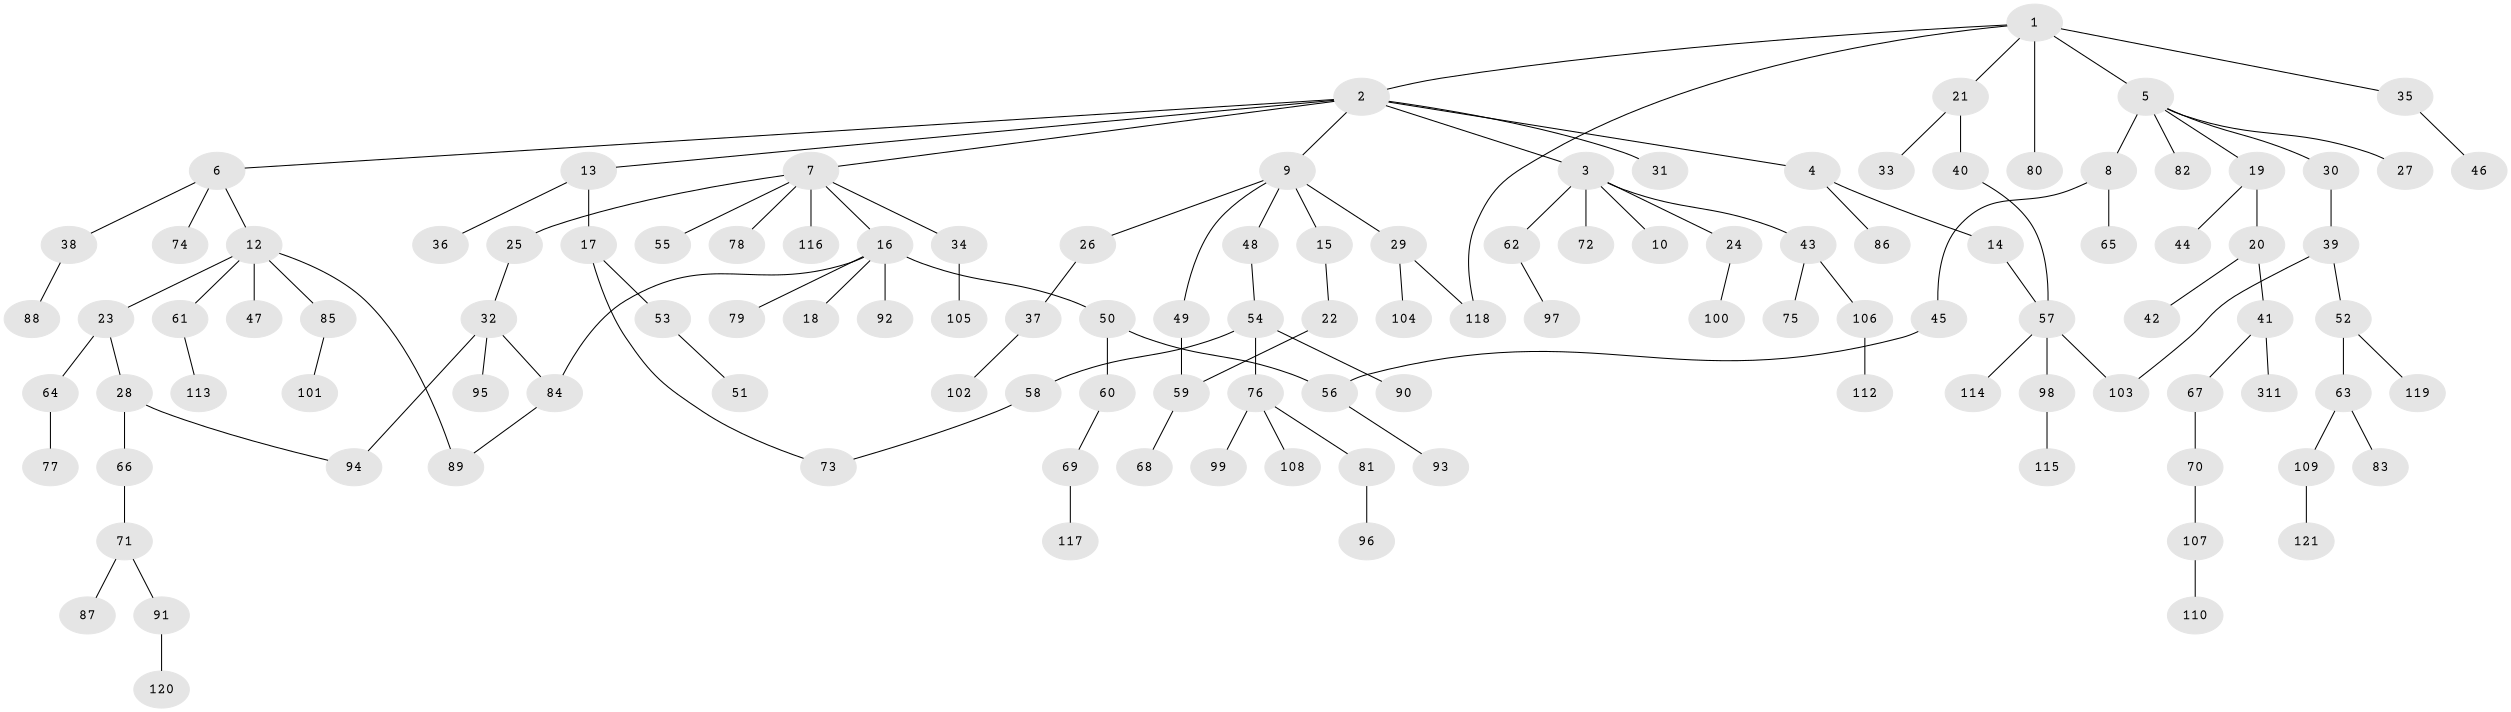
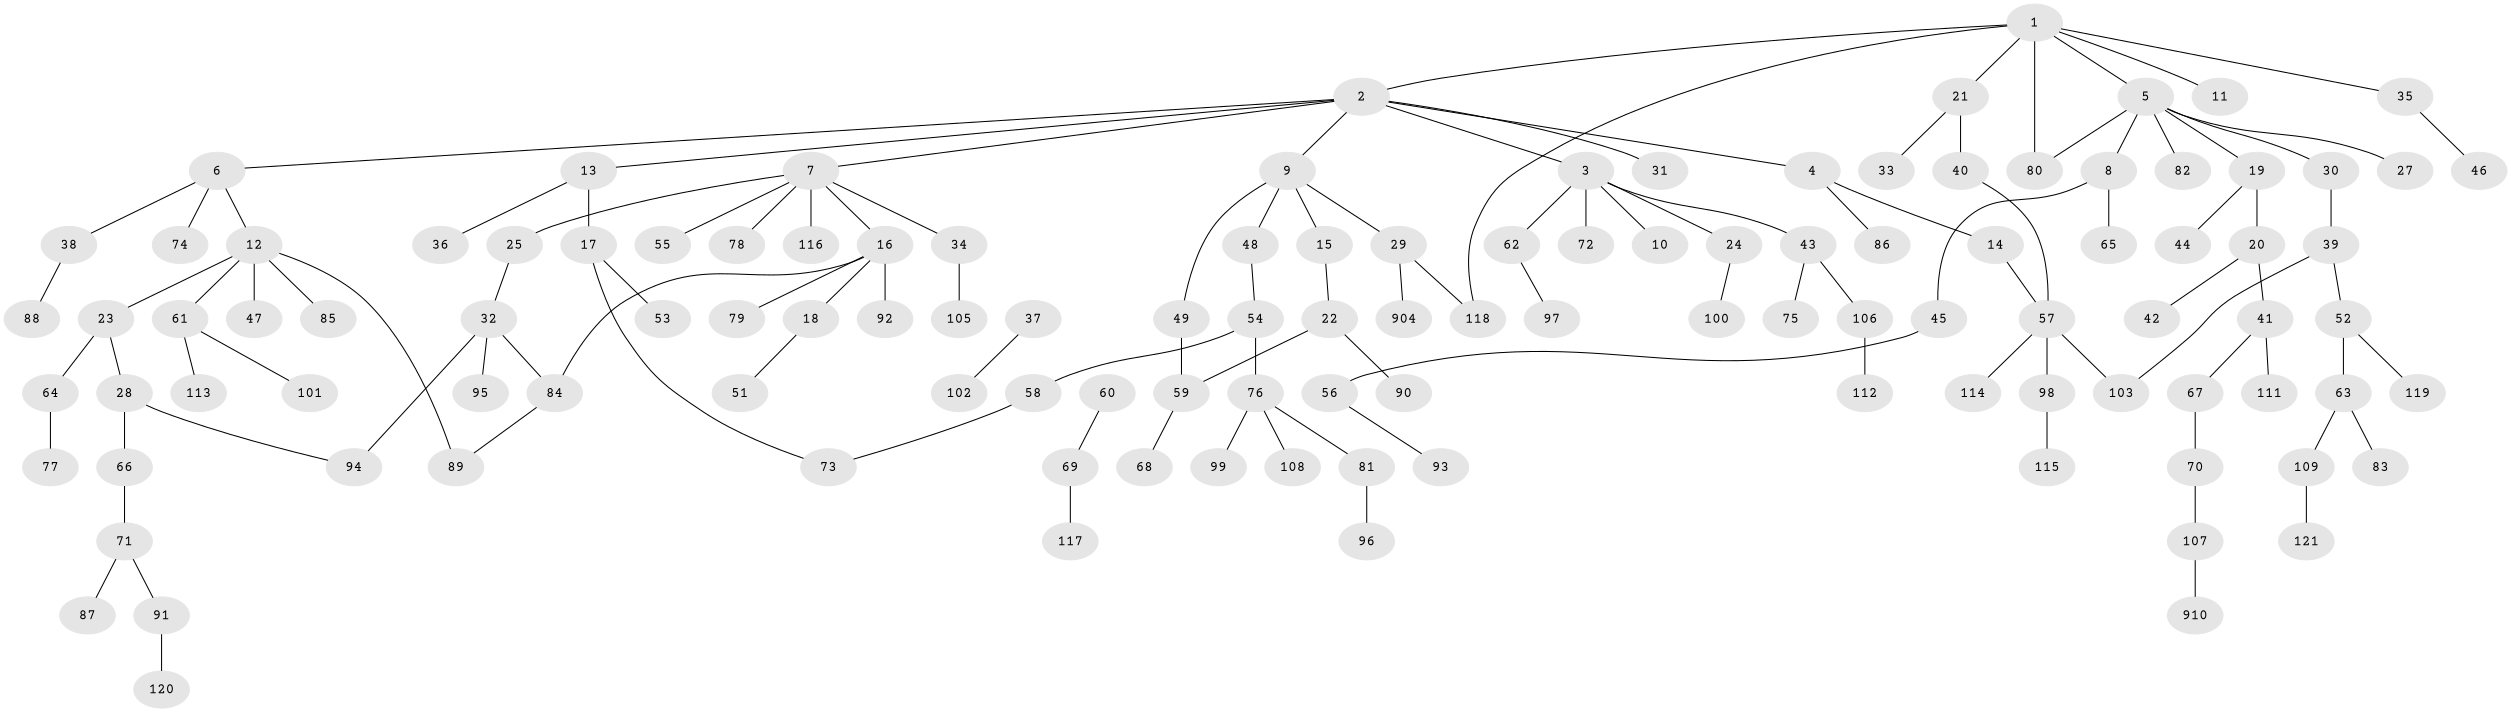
node "11": added
edge "5" -- "80": added
node "26": removed
node "50": removed
node "104": label "104" -> "904"
edge "85" -- "101": now "61" -- "101"
edge "53" -- "51": now "18" -- "51"
edge "54" -- "90": now "22" -- "90"
node "311": label "311" -> "111"
node "110": label "110" -> "910"
